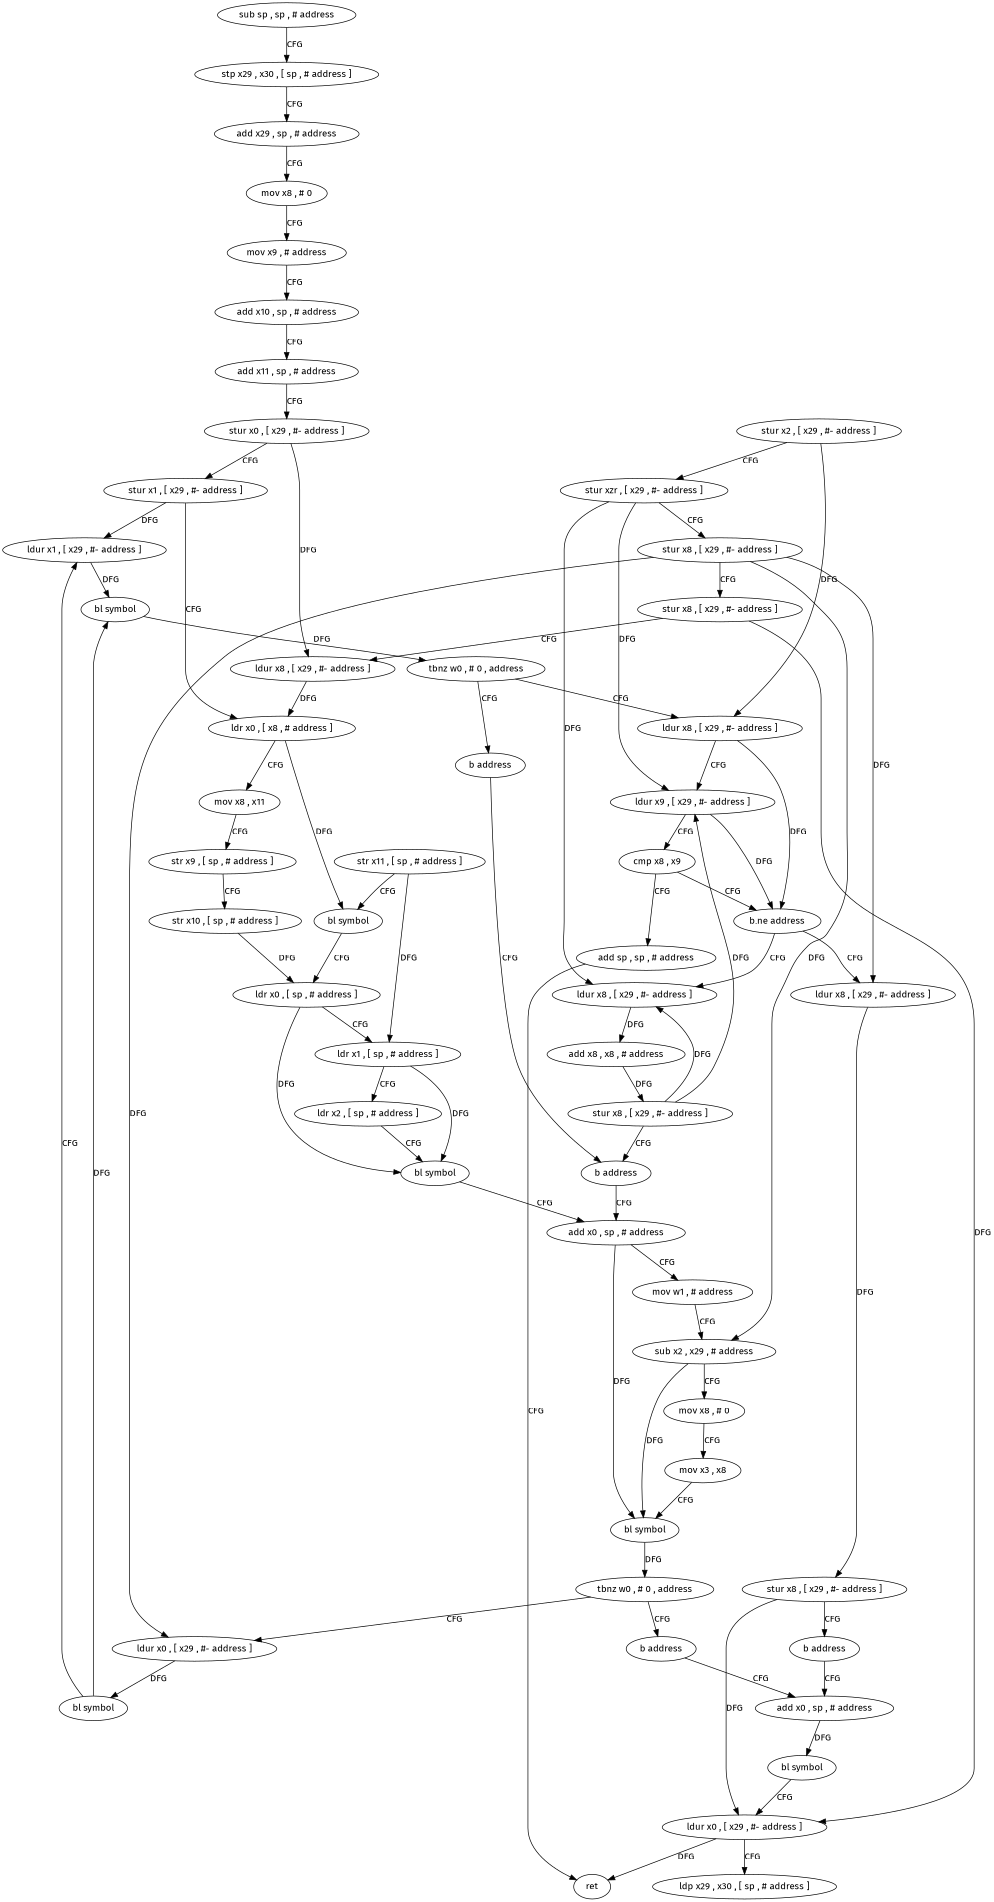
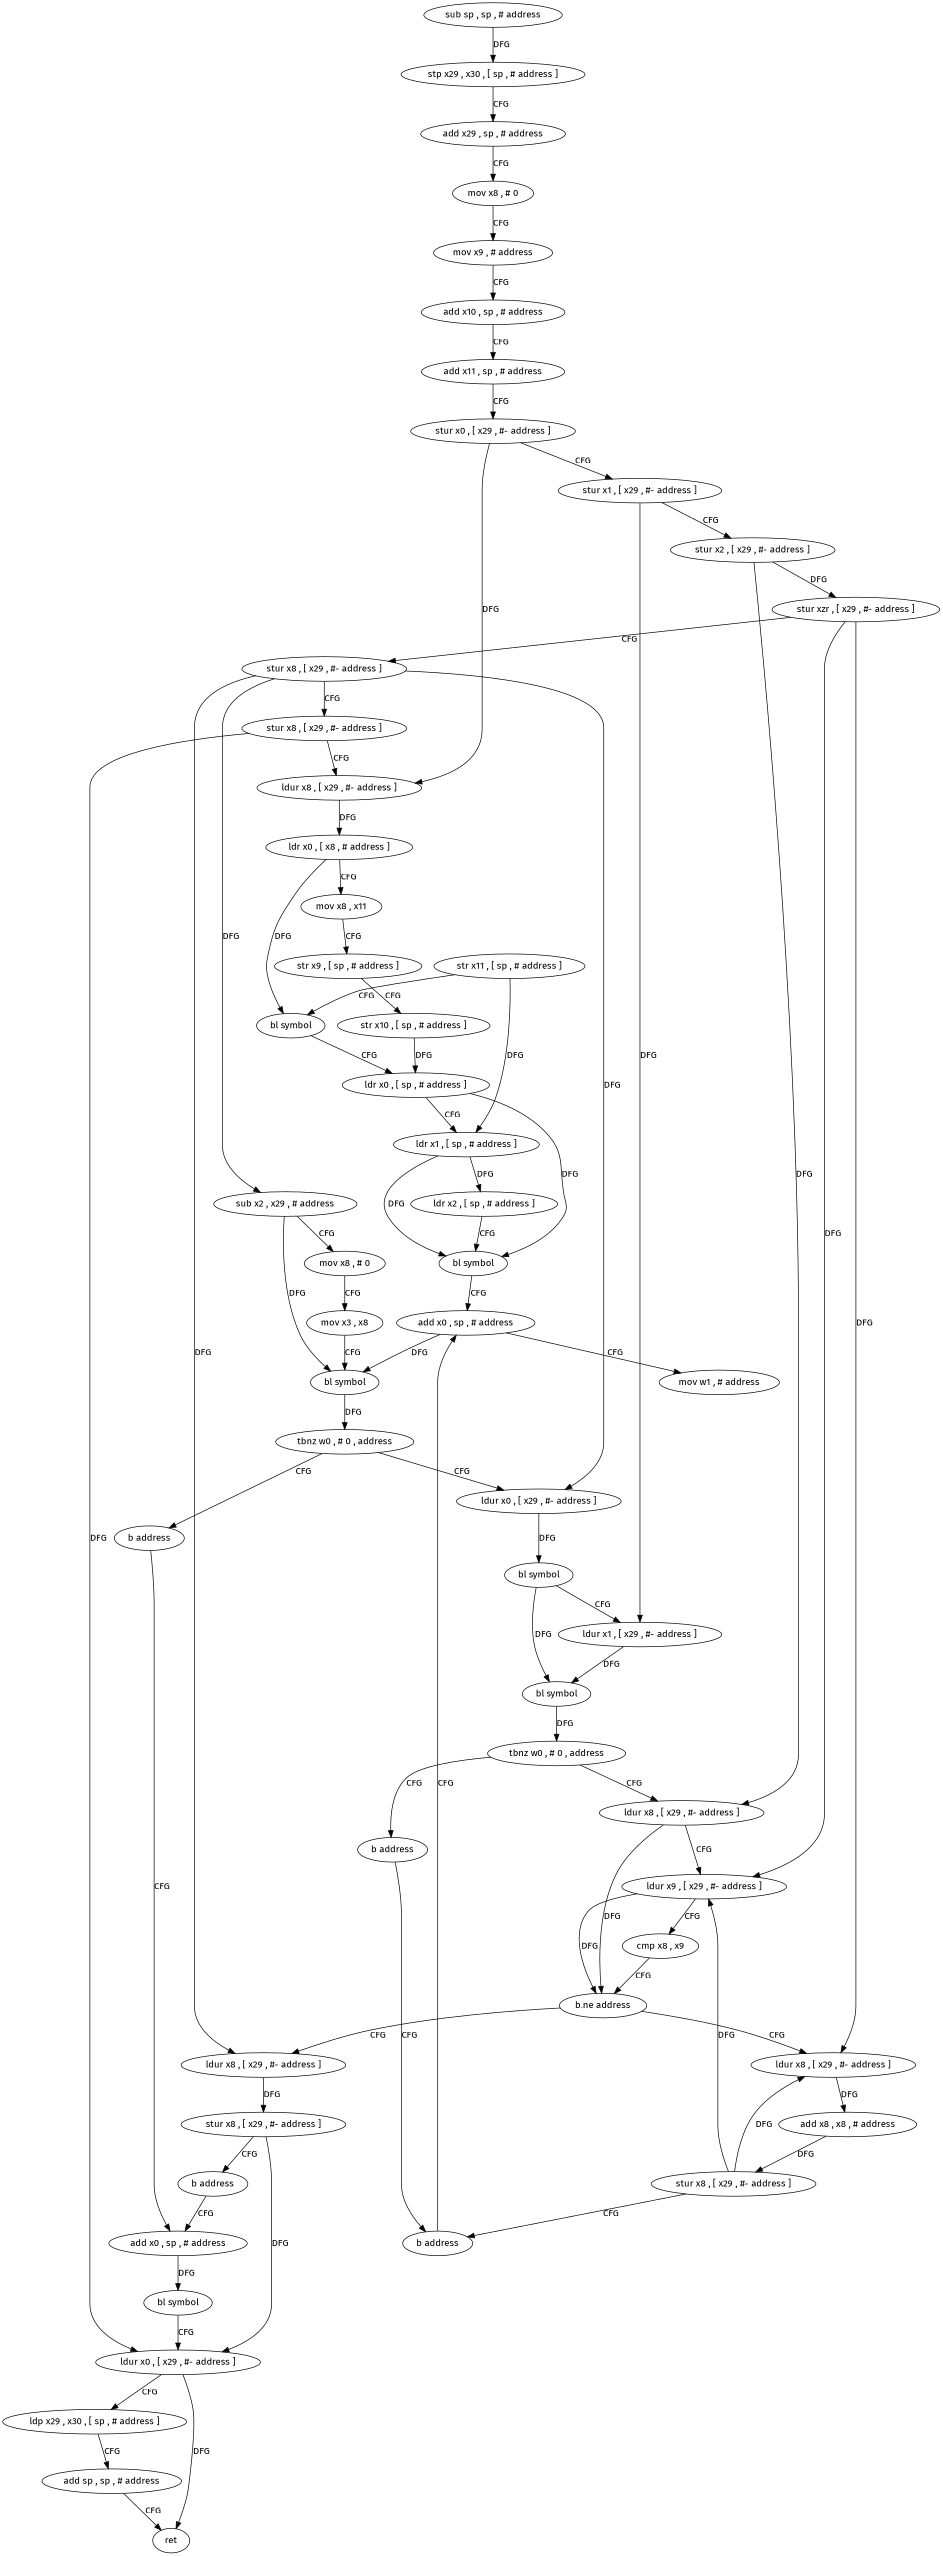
edge "sub sp , sp , # address" -> "stp x29 , x30 , [ sp , # address ]": label "CFG" -> "DFG"
edge "stur x2 , [ x29 , #- address ]" -> "stur xzr , [ x29 , #- address ]": label "CFG" -> "DFG"
edge "stur x1 , [ x29 , #- address ]" -> "ldr x0 , [ x8 , # address ]": now "stur x1 , [ x29 , #- address ]" -> "stur x2 , [ x29 , #- address ]"
edge "cmp x8 , x9" -> "add sp , sp , # address": now "ldp x29 , x30 , [ sp , # address ]" -> "add sp , sp , # address"
edge "ldr x1 , [ sp , # address ]" -> "ldr x2 , [ sp , # address ]": label "CFG" -> "DFG"
edge "mov w1 , # address" -> "sub x2 , x29 , # address": removed, label "CFG"
